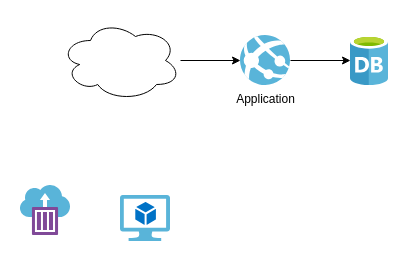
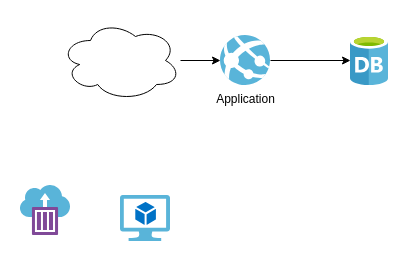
node "Application": moved (266, 61) -> (246, 61)
